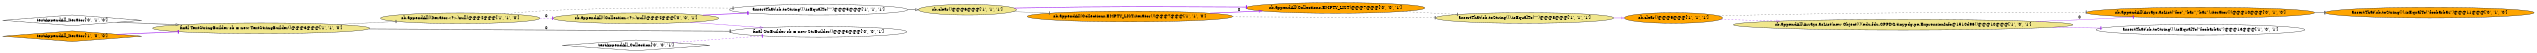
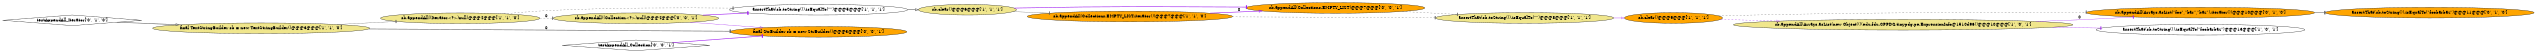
edge "sb.appendAll((Iterator<?>)null)@@@4@@@['1', '1', '0']" -> "sb.appendAll((Collection<?>)null)@@@4@@@['0', '0', '1']": color purple -> gray40
node "final StrBuilder sb = new StrBuilder()@@@3@@@['0', '0', '1']": fillcolor white -> orange
node "testAppendAll_Iterator['1', '0', '0']": removed
edge "testAppendAll_Collection['0', '0', '1']" -> "final StrBuilder sb = new StrBuilder()@@@3@@@['0', '0', '1']": style dashed -> bold
